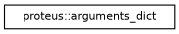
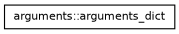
node "proteus::arguments_dict": label "proteus::arguments_dict" -> "arguments::arguments_dict"
